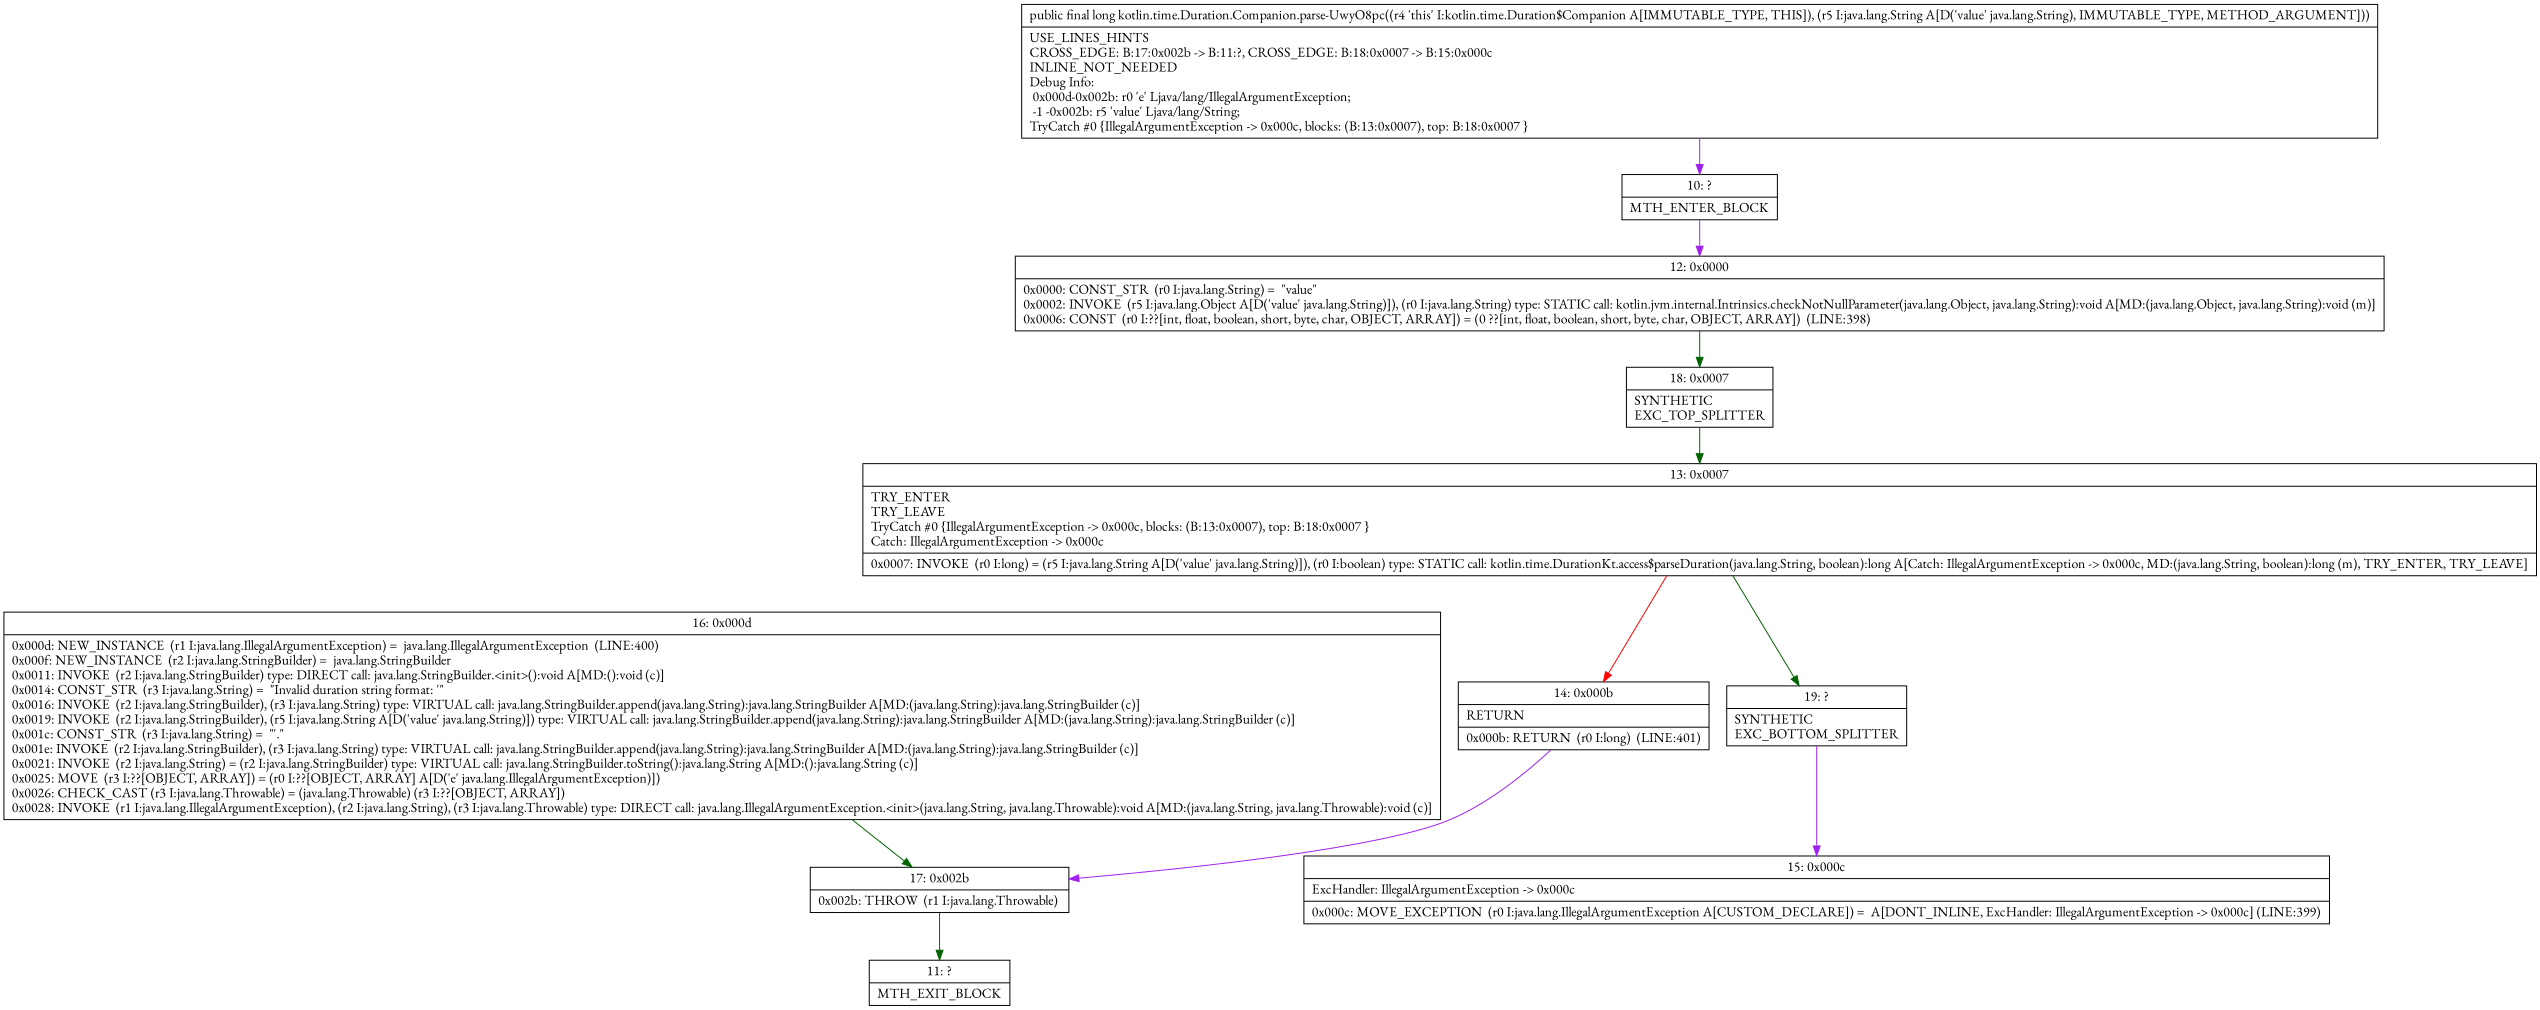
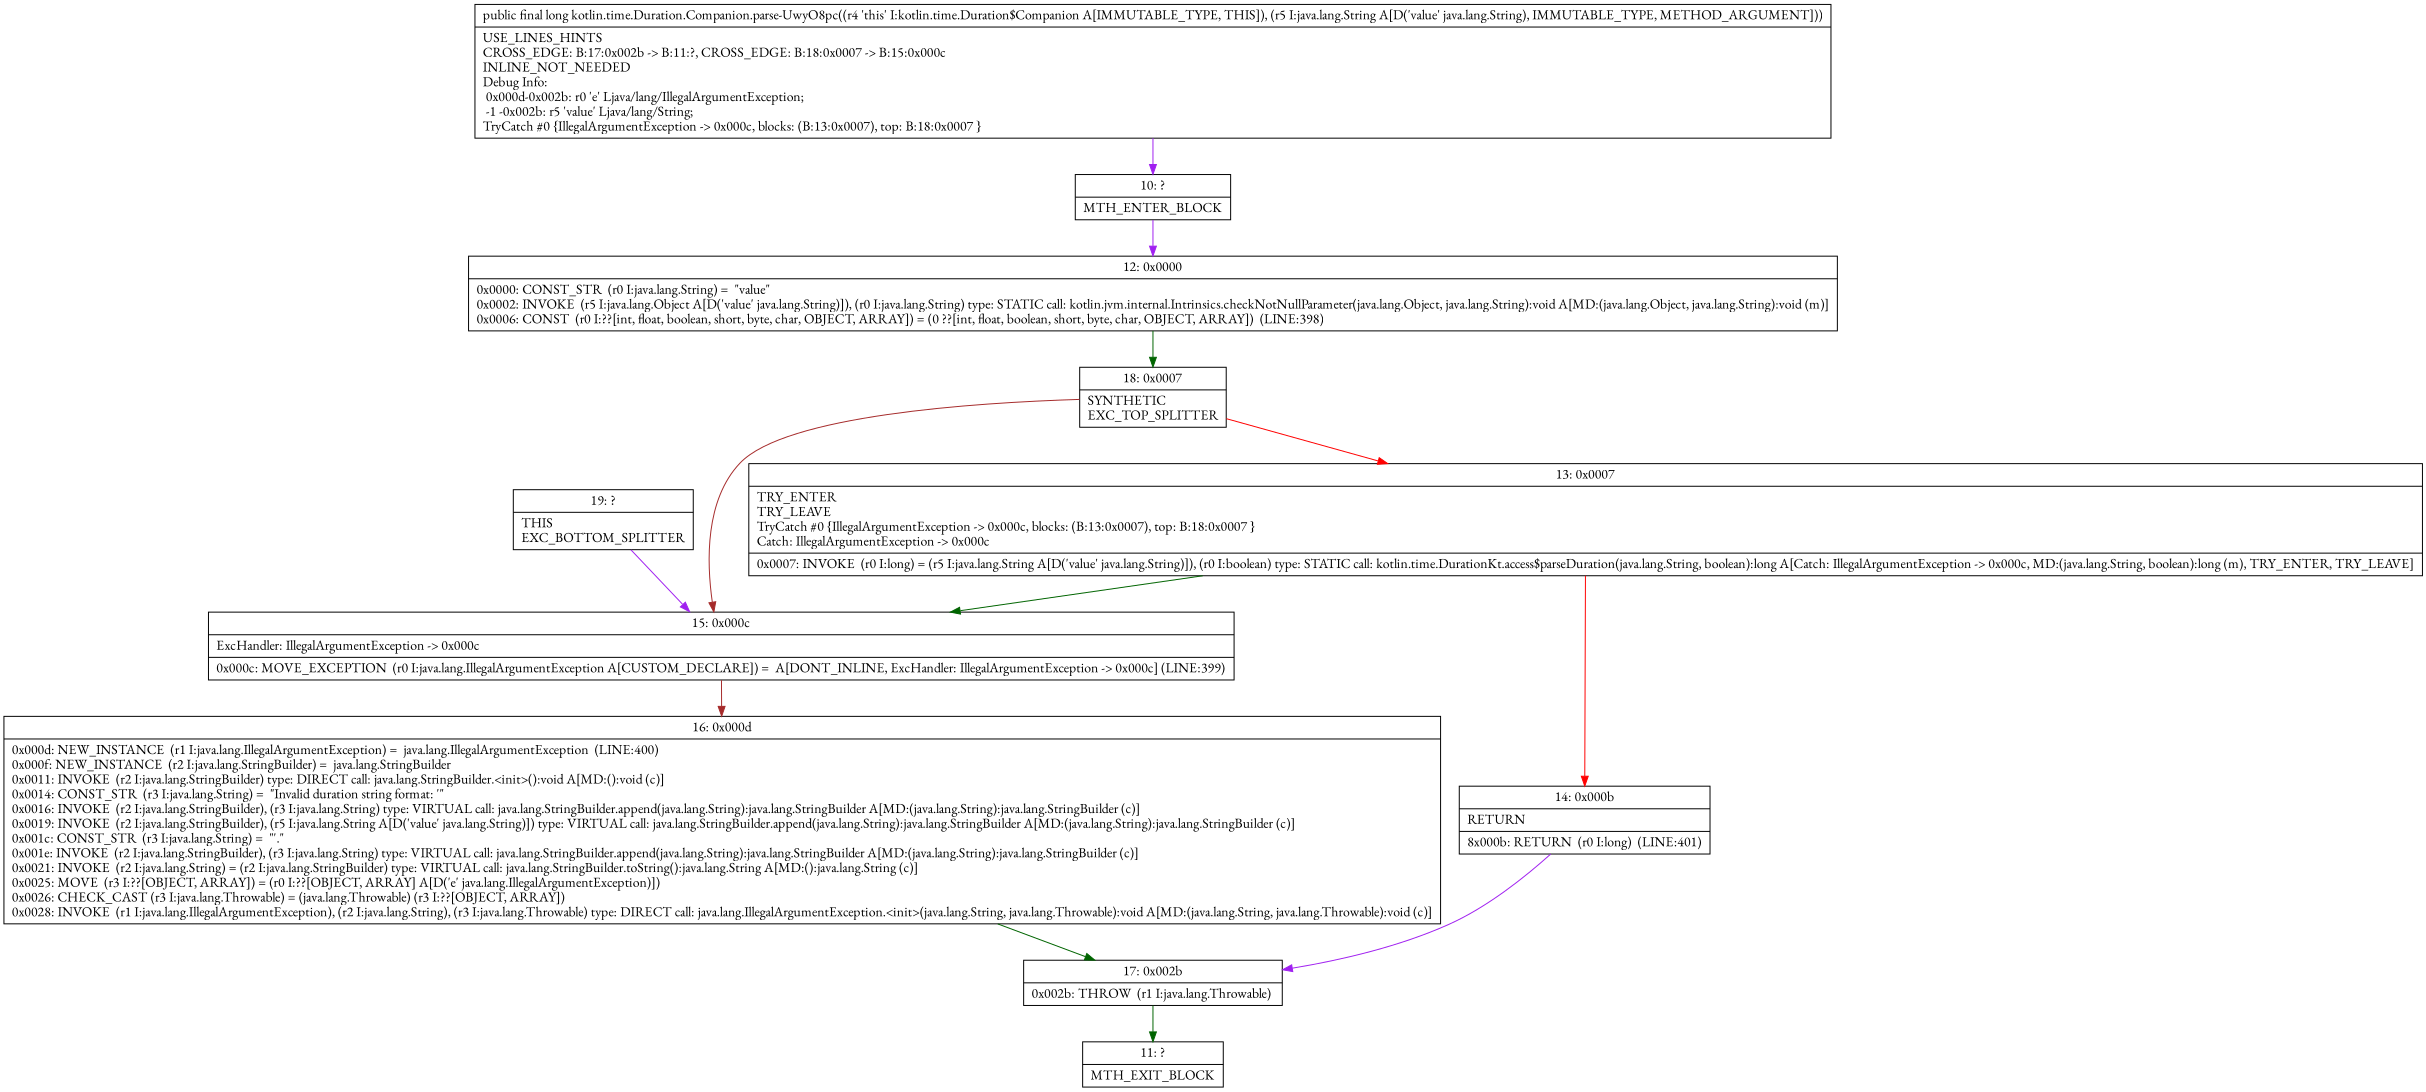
edge "18: 0x0007" -> "15: 0x000c": added
edge "18: 0x0007" -> "13: 0x0007": color darkgreen -> red
edge "13: 0x0007" -> "19: ?": now "13: 0x0007" -> "15: 0x000c"
edge "15: 0x000c" -> "16: 0x000d": added
node "19: ?": text "SYNTHETIC" -> "THIS"
node "14: 0x000b": text "0x000b: RETURN  (r0 I:long)  (LINE:401)" -> "8x000b: RETURN  (r0 I:long)  (LINE:401)"
